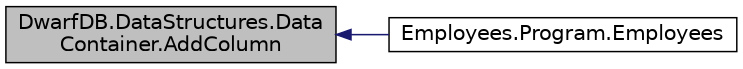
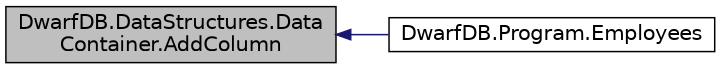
node "Employees.Program.Employees": label "Employees.Program.Employees" -> "DwarfDB.Program.Employees"
